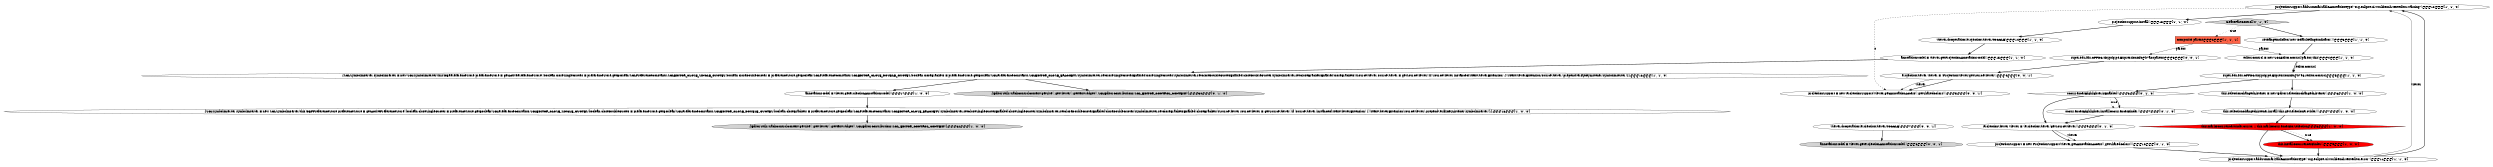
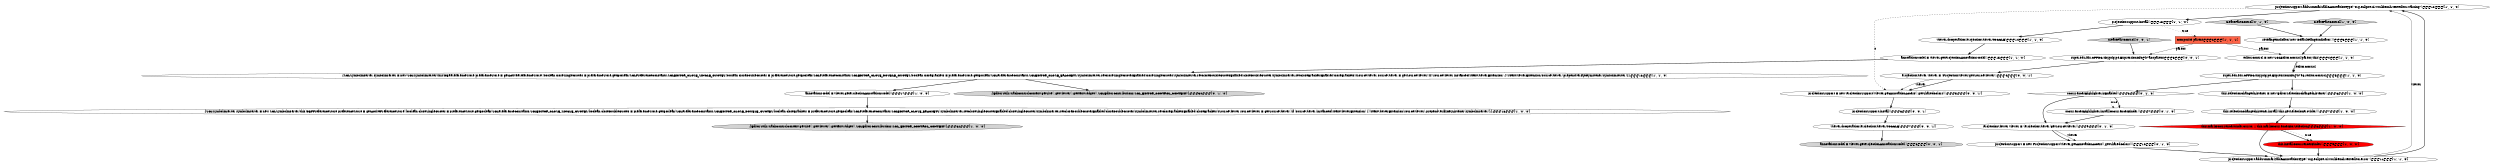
node "createPartControl['1', '0', '0']": added
edge "createPartControl['0', '1', '0']" -> "Composite parent@@@2@@@['1', '1', '1']": now "projectionSupport.install()@@@13@@@['1', '1', '0']" -> "Composite parent@@@2@@@['1', '1', '1']"
node "createPartControl['0', '0', '1']": added
node "projectionSupport.install()@@@6@@@['0', '0', '1']": added
